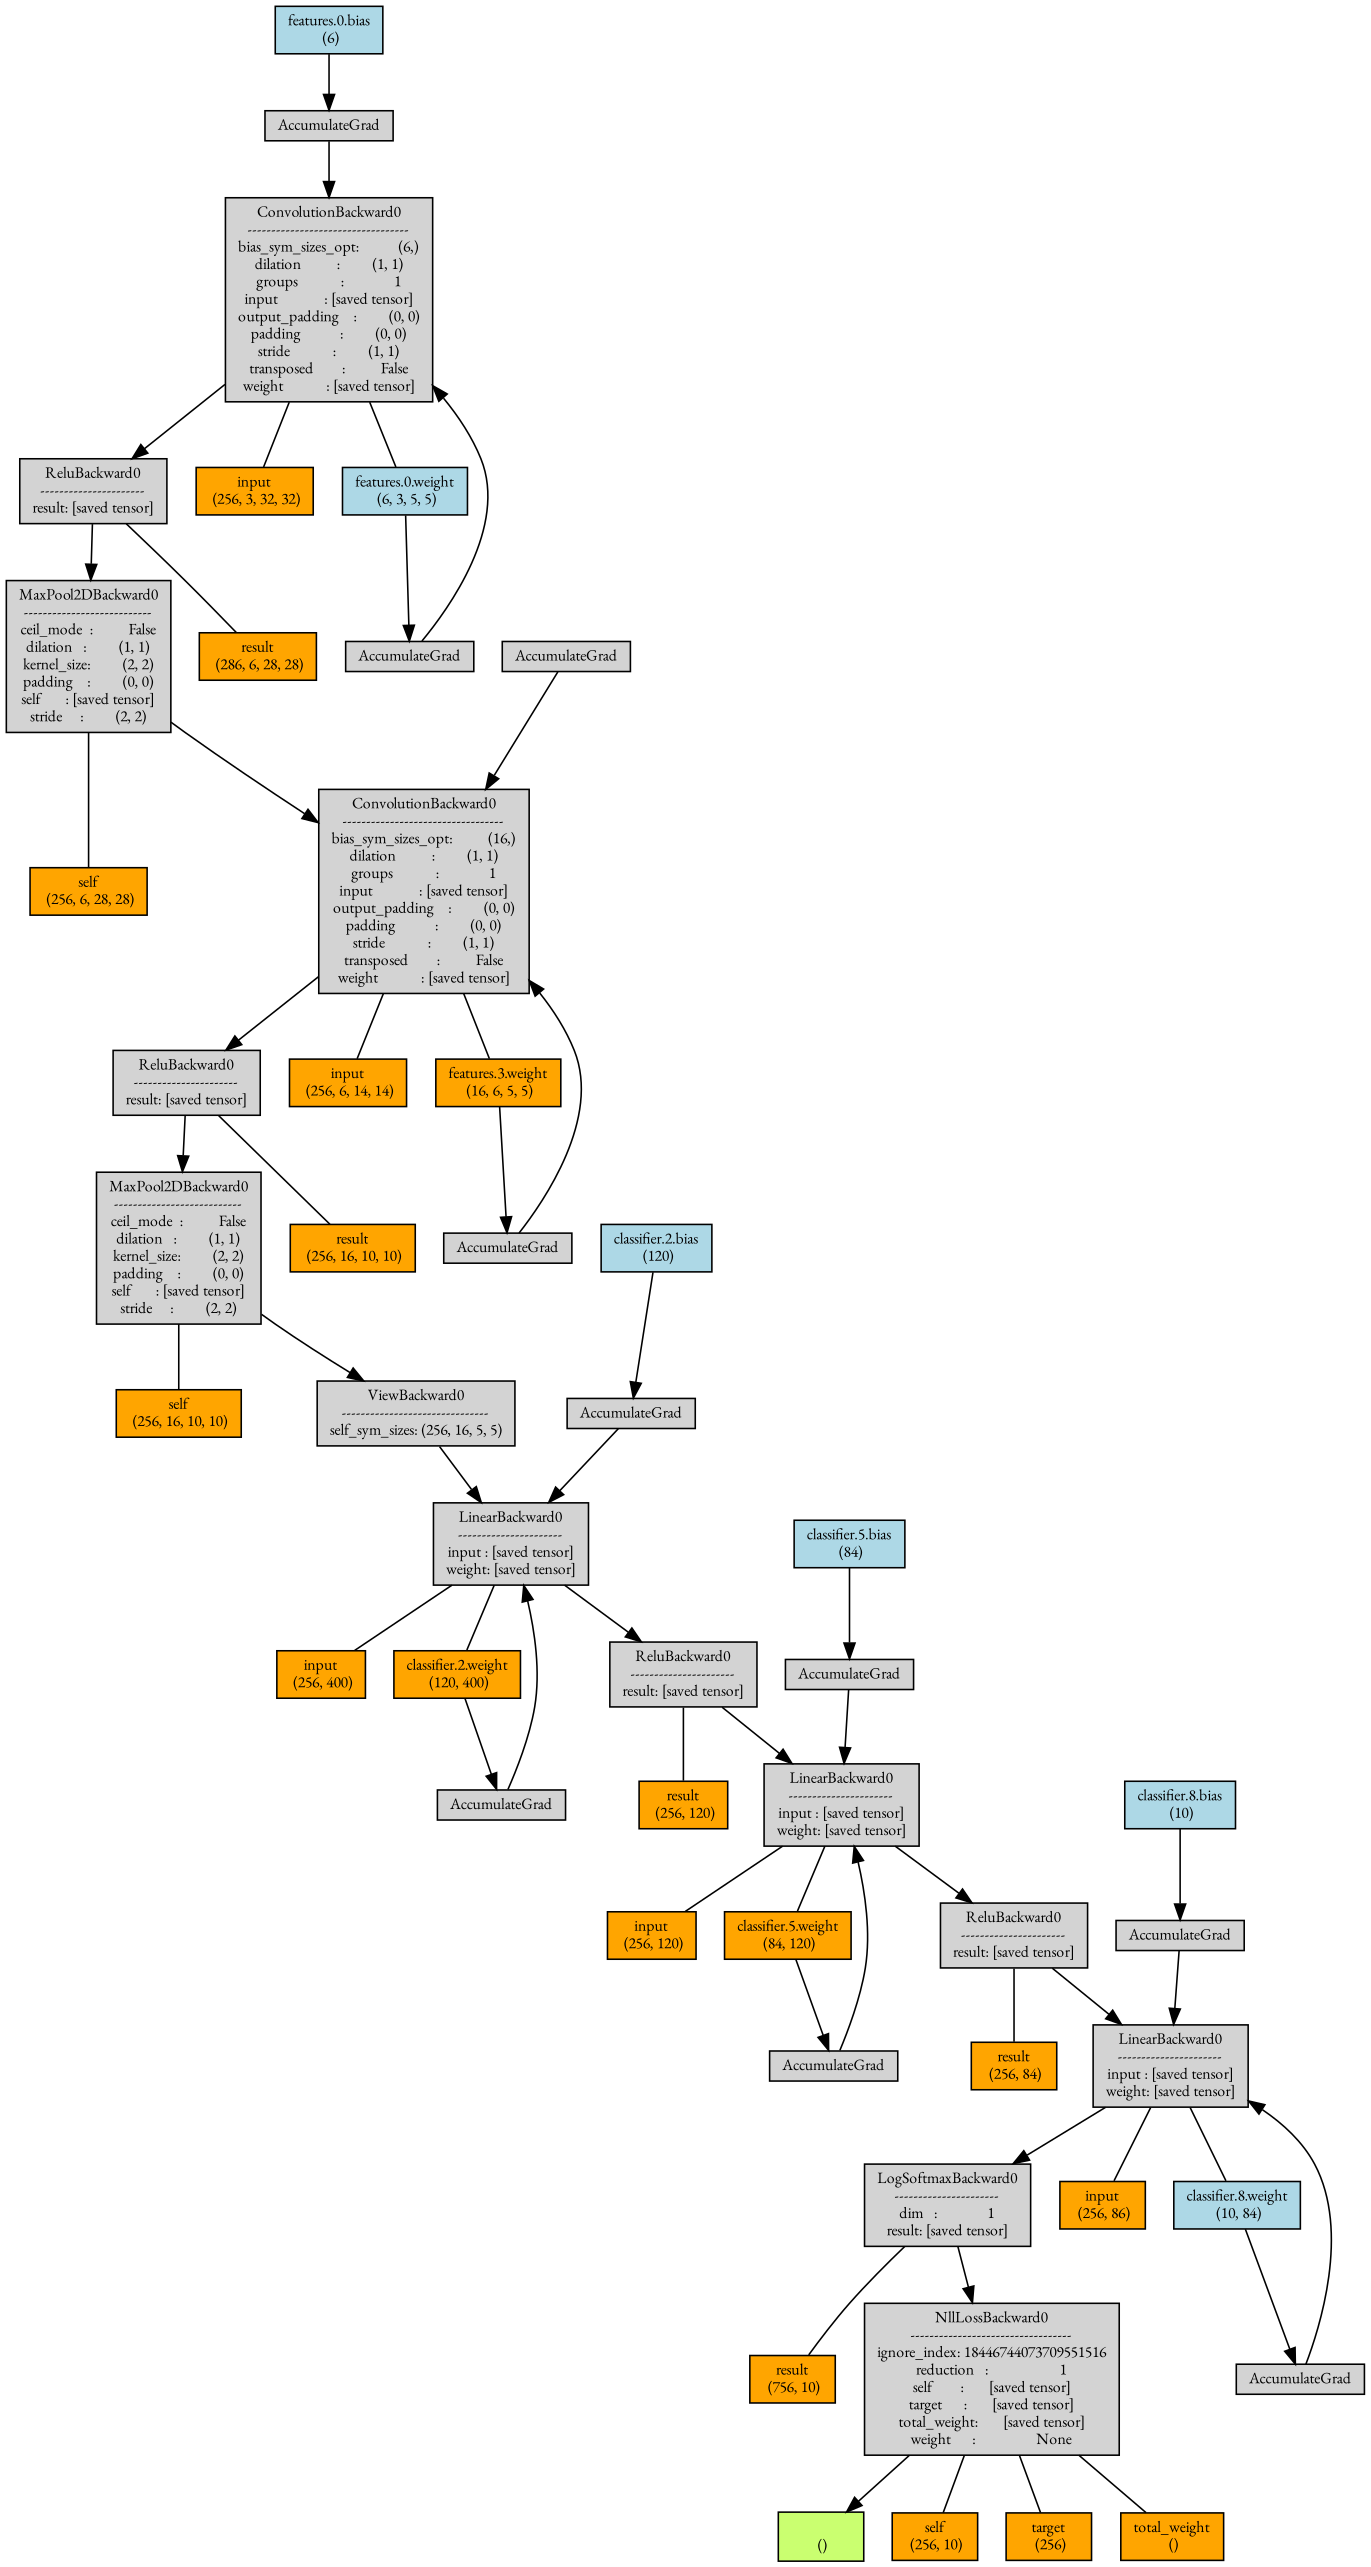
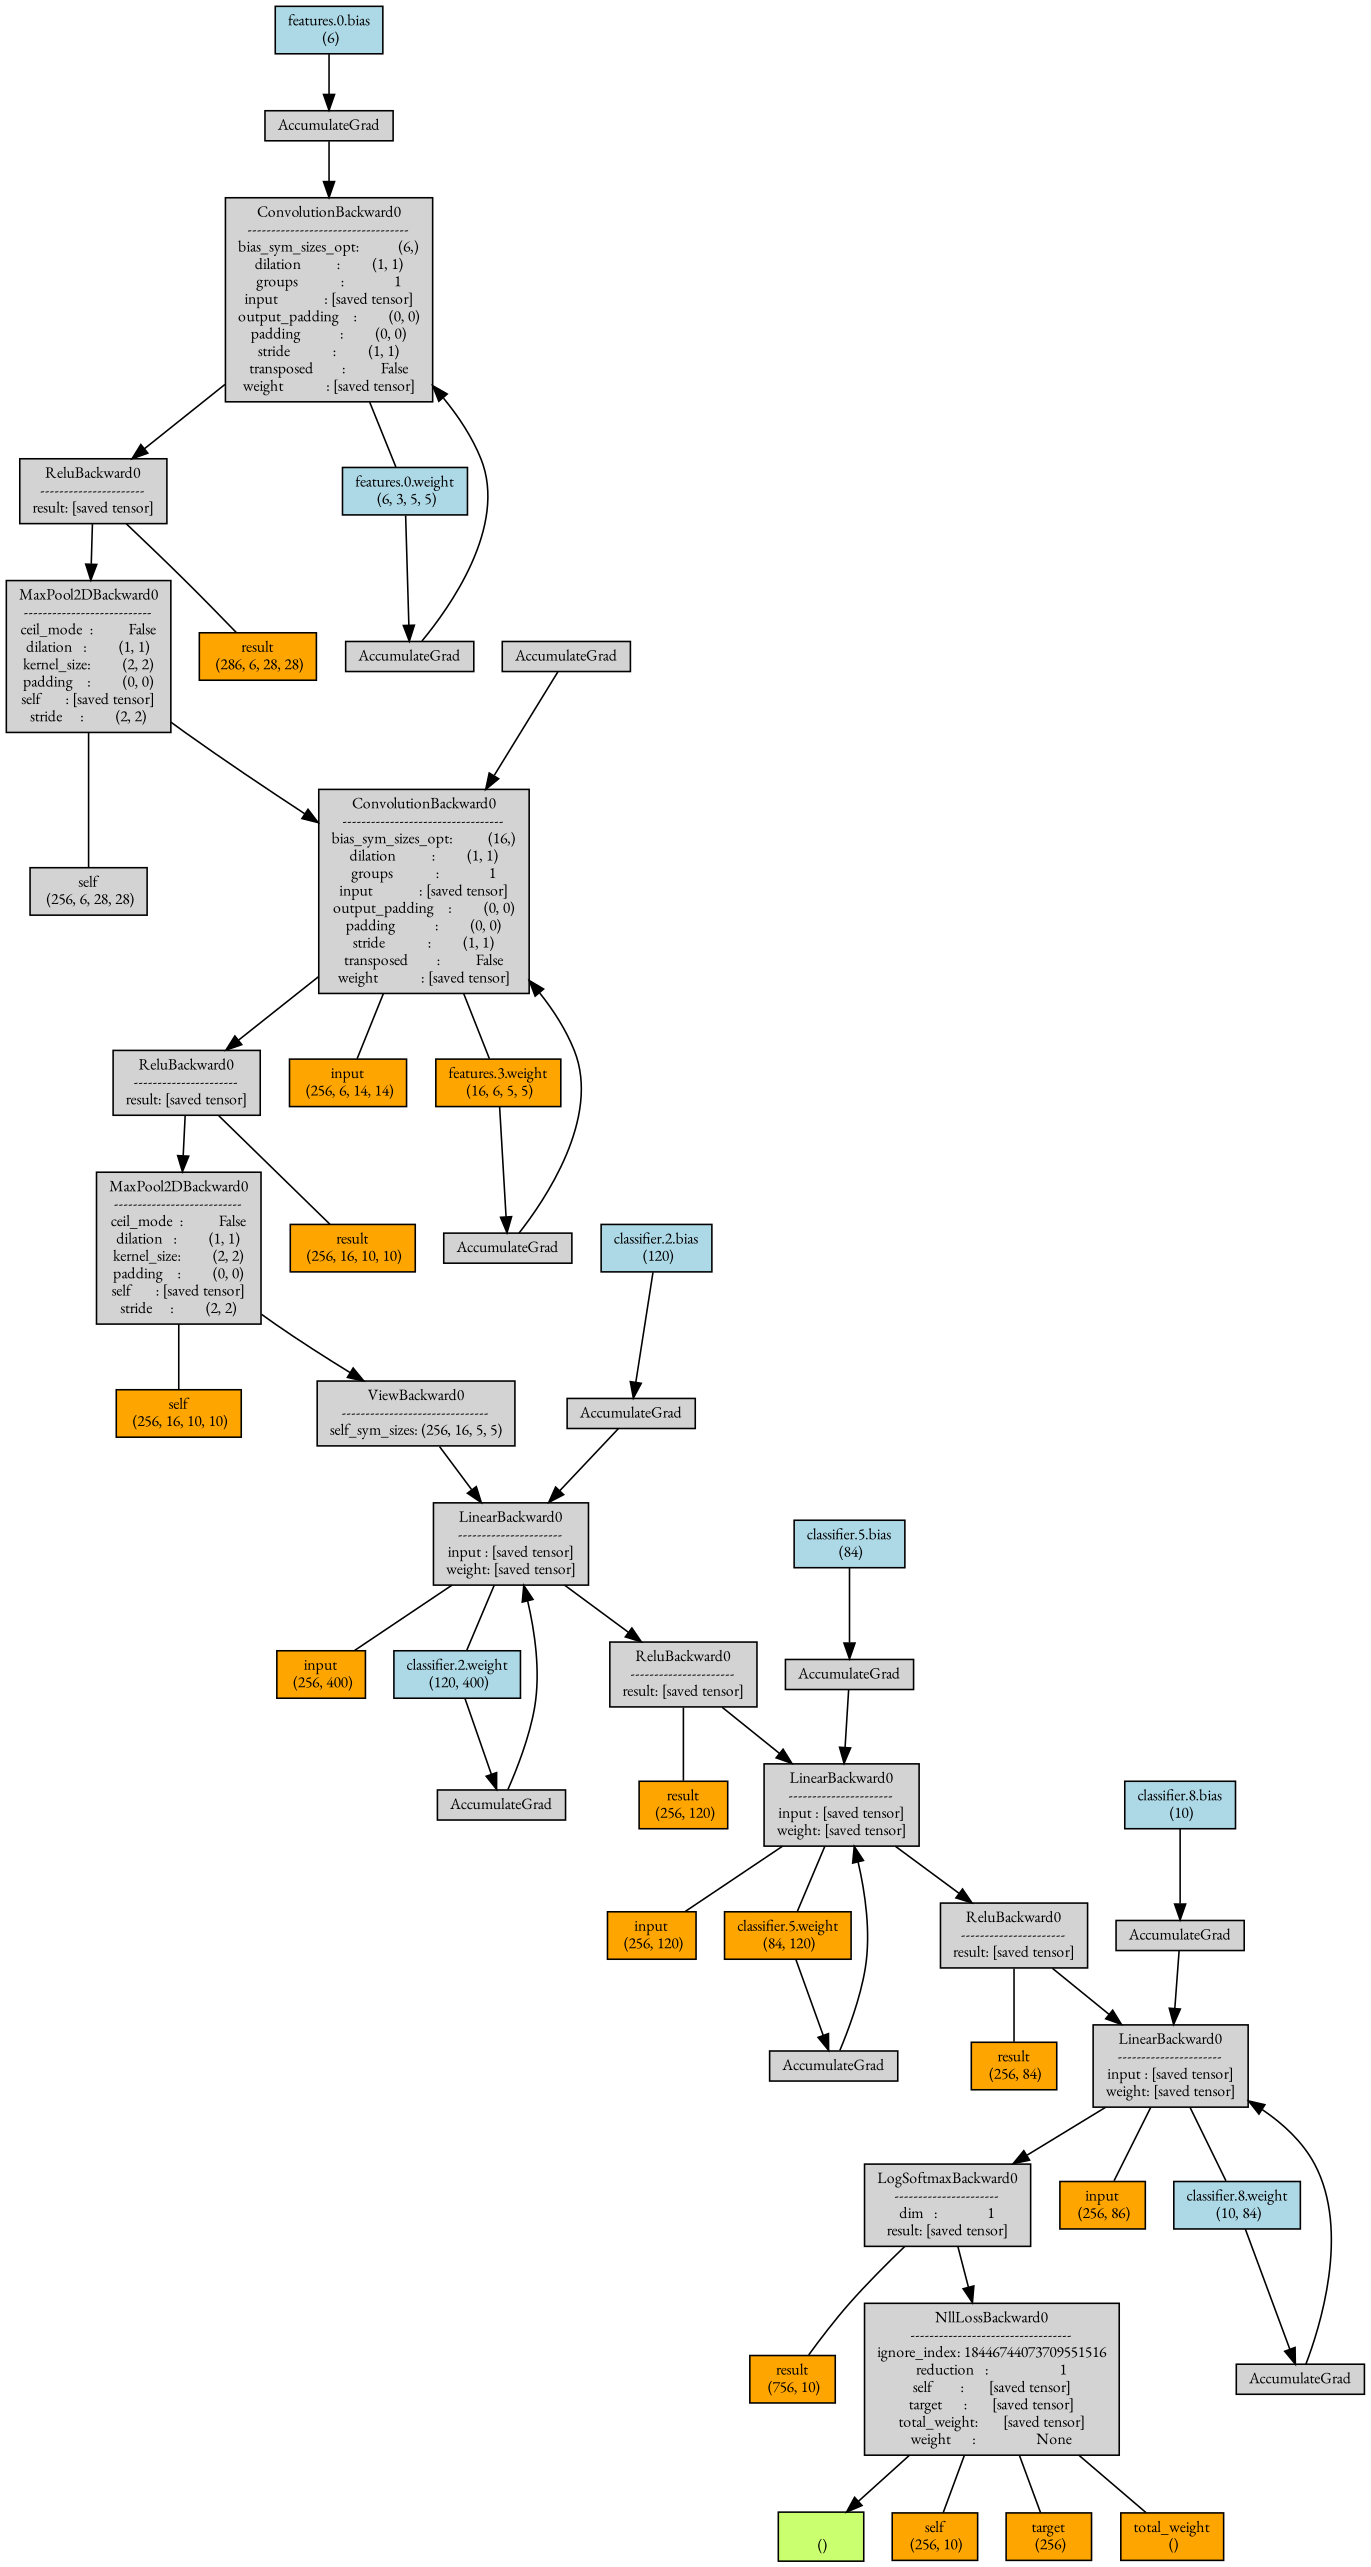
node "input (256, 3, 32, 32)": removed
node "self (256, 6, 28, 28)": fillcolor orange -> lightgrey
node "classifier.2.weight (120, 400)": fillcolor orange -> lightblue
